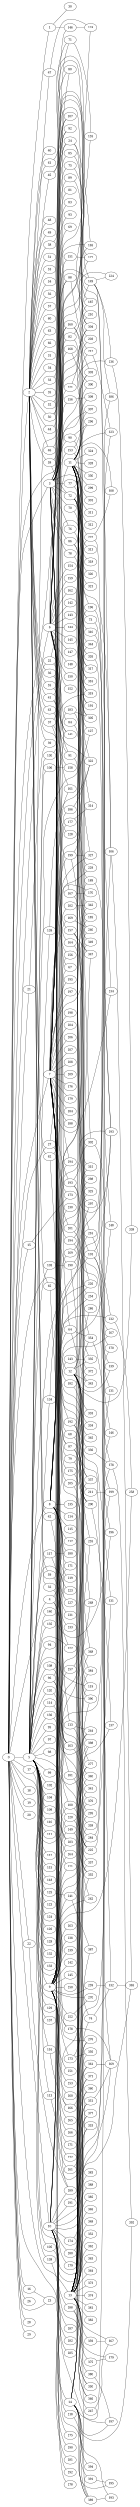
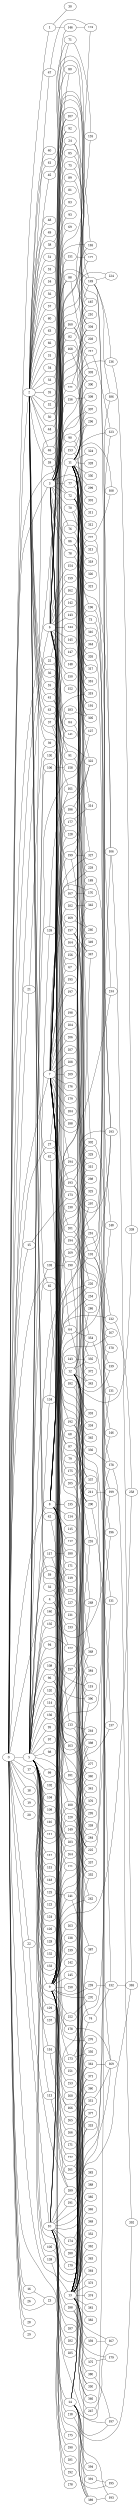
edge "70" -- "286": added
node "185": removed
node "329": added
edge "228" -- "8": added
